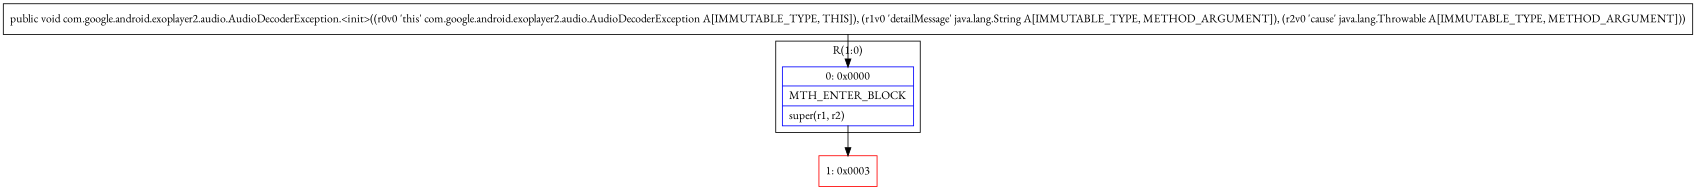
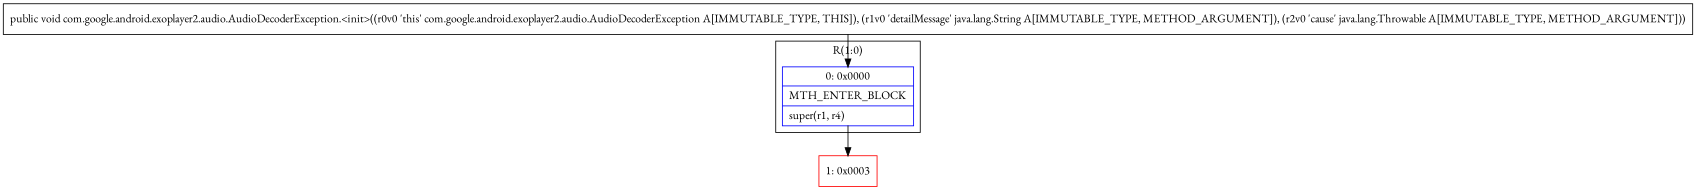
node "0: 0x0000": text "super(r1, r2)" -> "super(r1, r4)"
